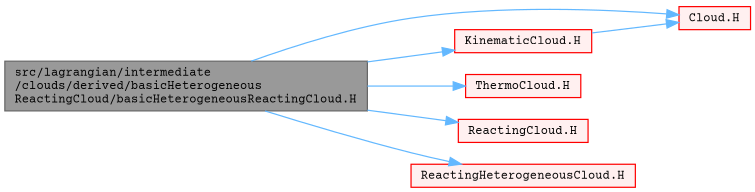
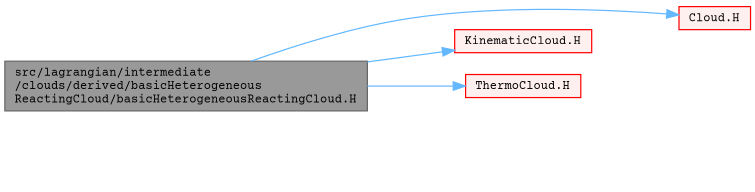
edge "KinematicCloud.H" -> "Cloud.H": removed
node "ReactingCloud.H": removed
node "ReactingHeterogeneousCloud.H": removed
